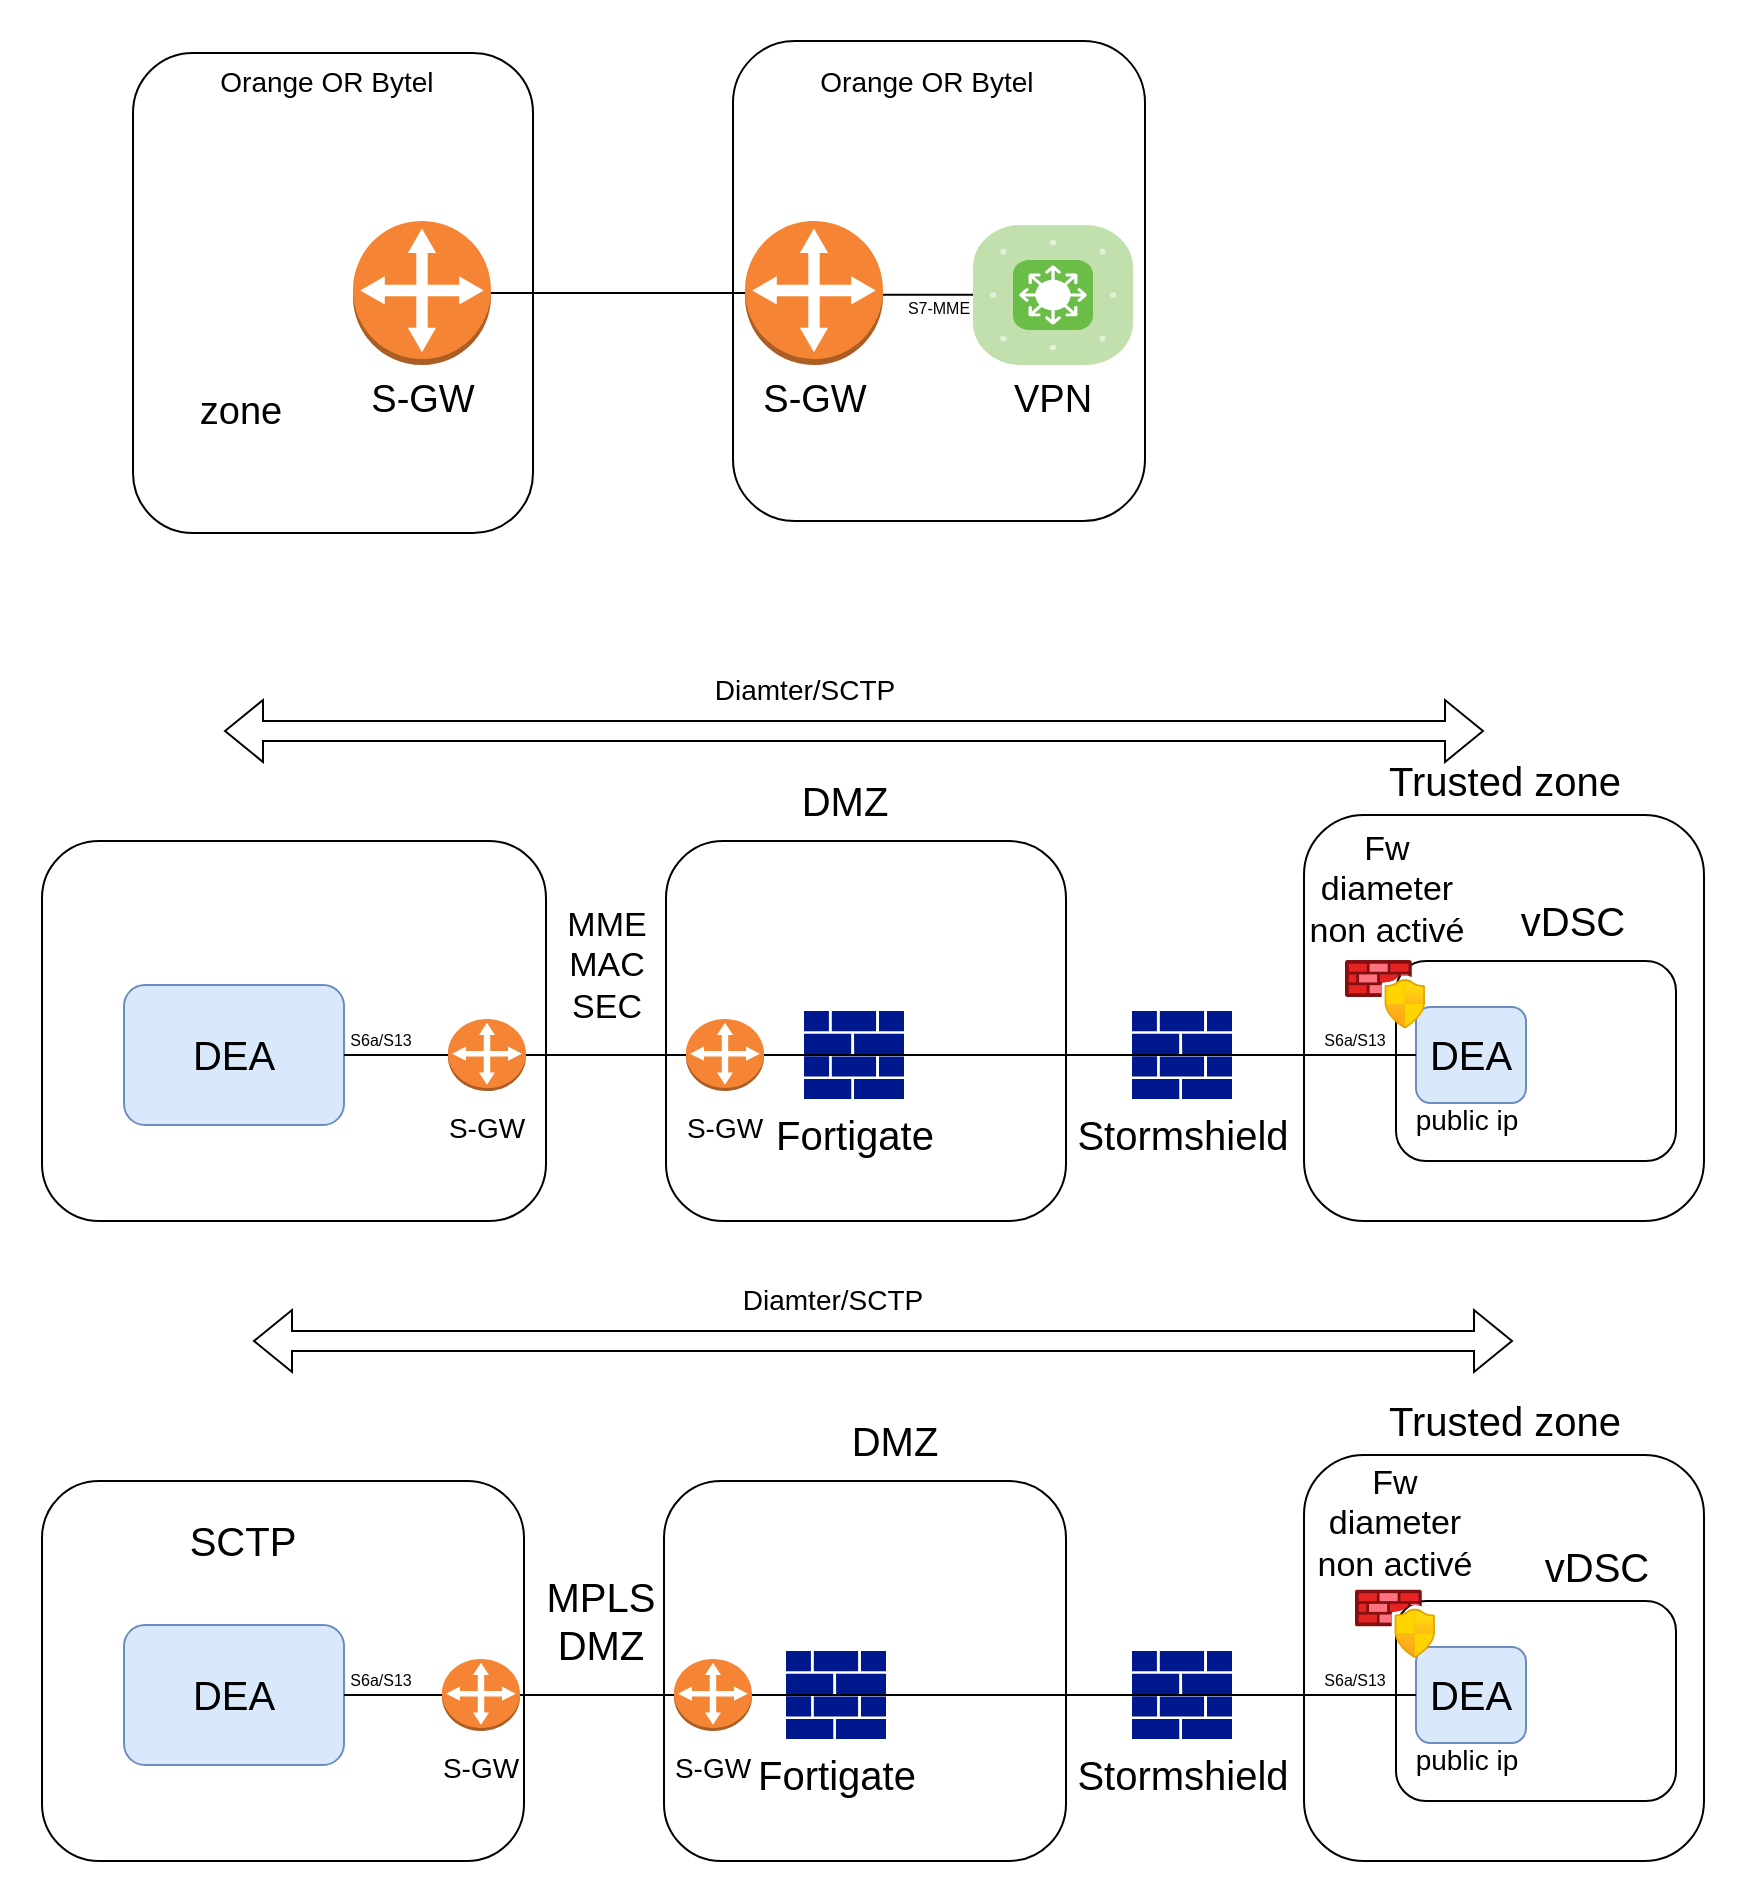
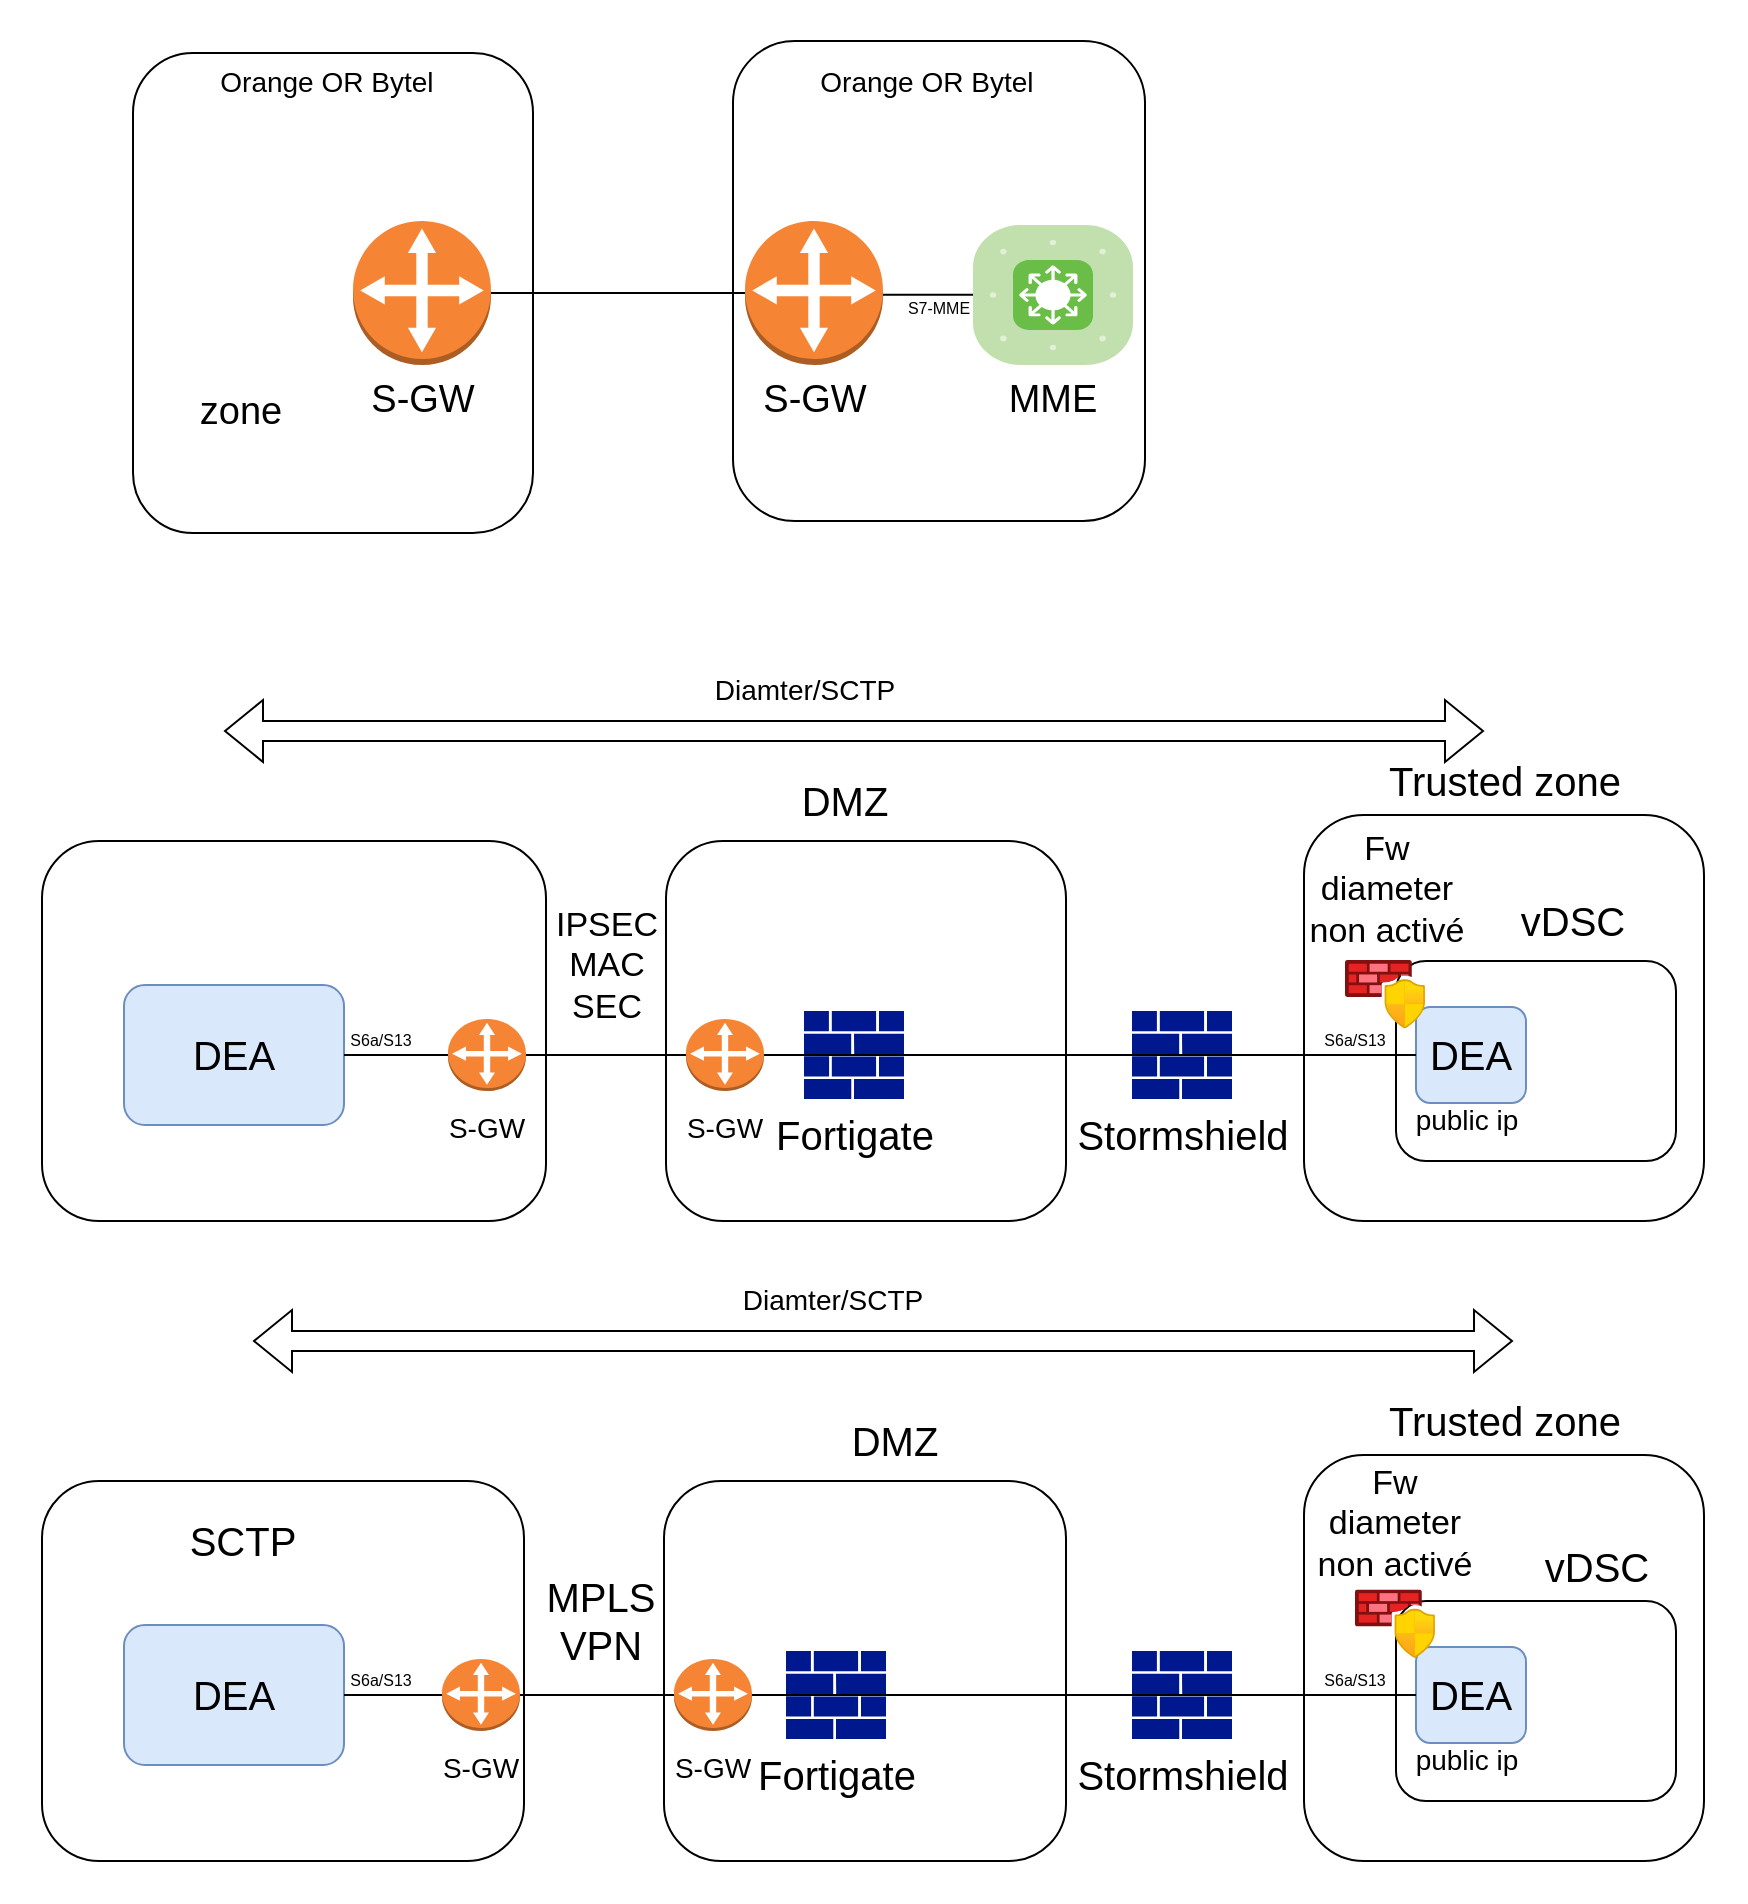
node "VPN": label "VPN" -> "MME"
node "MME MAC SEC": label "MME MAC SEC" -> "IPSEC MAC SEC"
node "MPLS DMZ": label "MPLS DMZ" -> "MPLS VPN"
